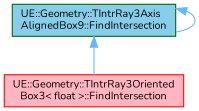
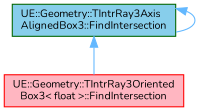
node "UE::Geometry::TIntrRay3Axis AlignedBox9::FindIntersection": label "UE::Geometry::TIntrRay3Axis AlignedBox9::FindIntersection" -> "UE::Geometry::TIntrRay3Axis AlignedBox3::FindIntersection"
